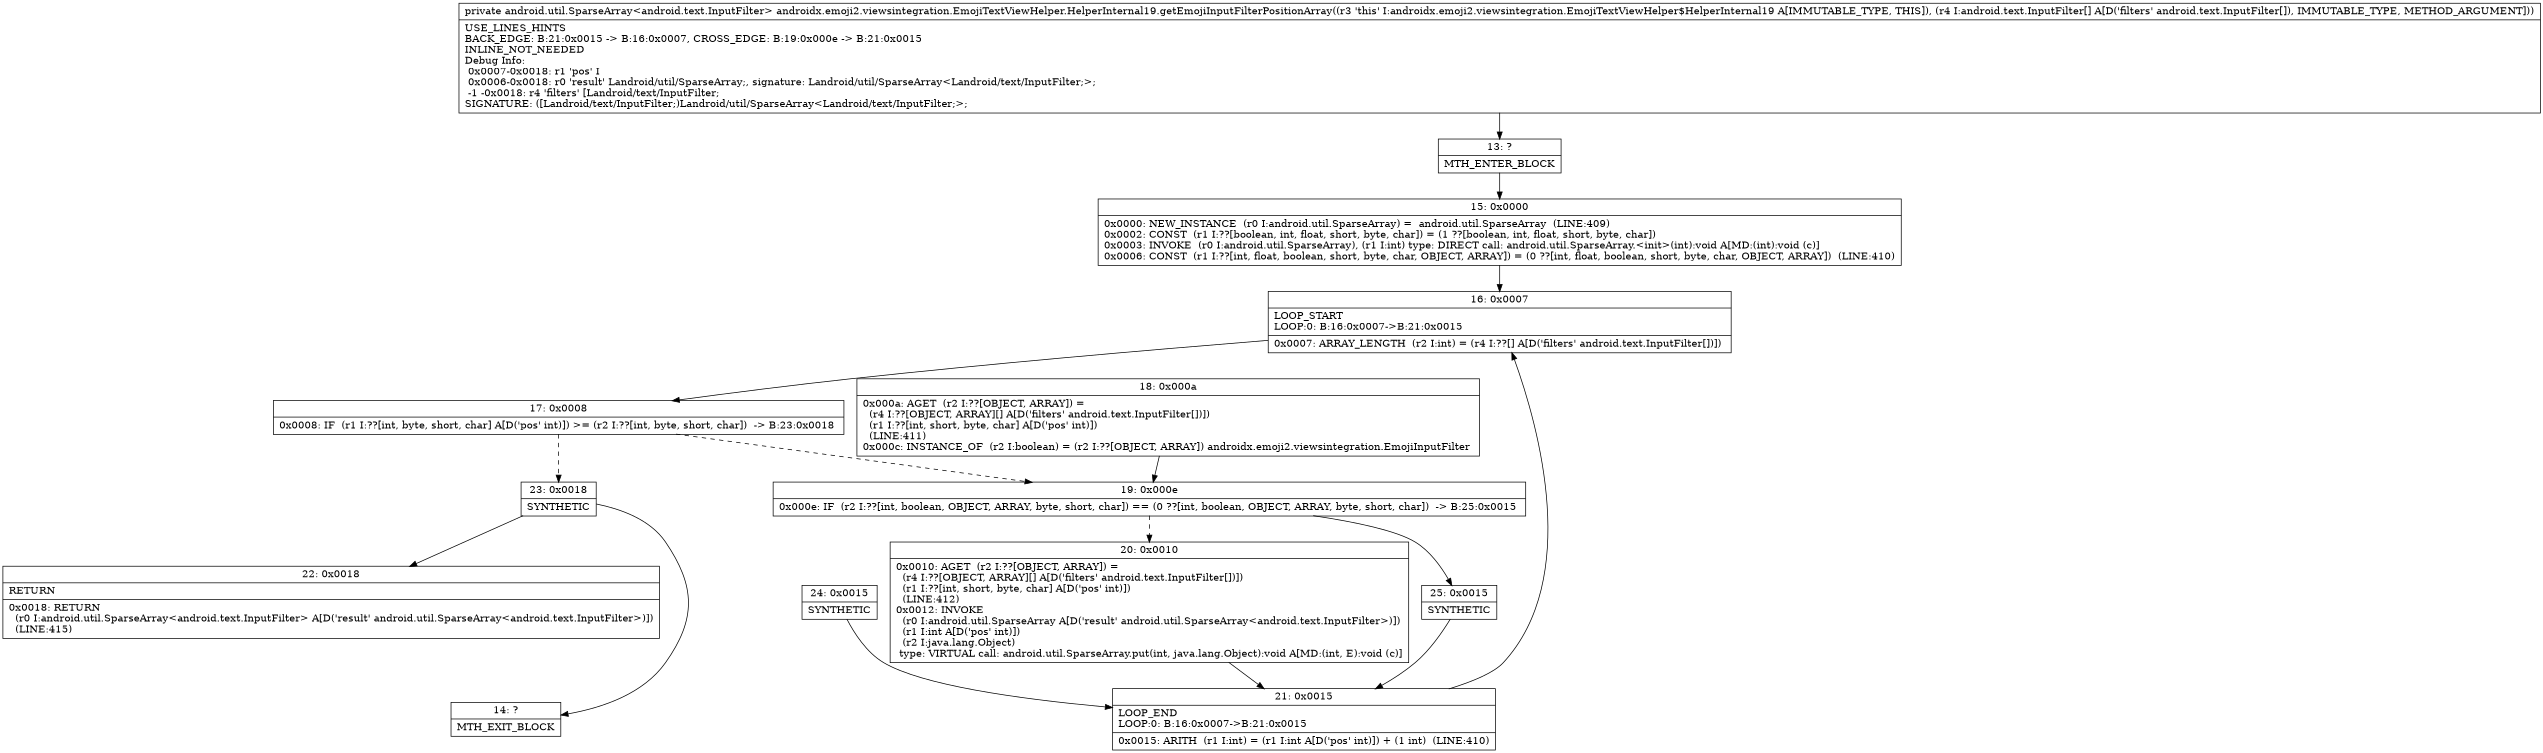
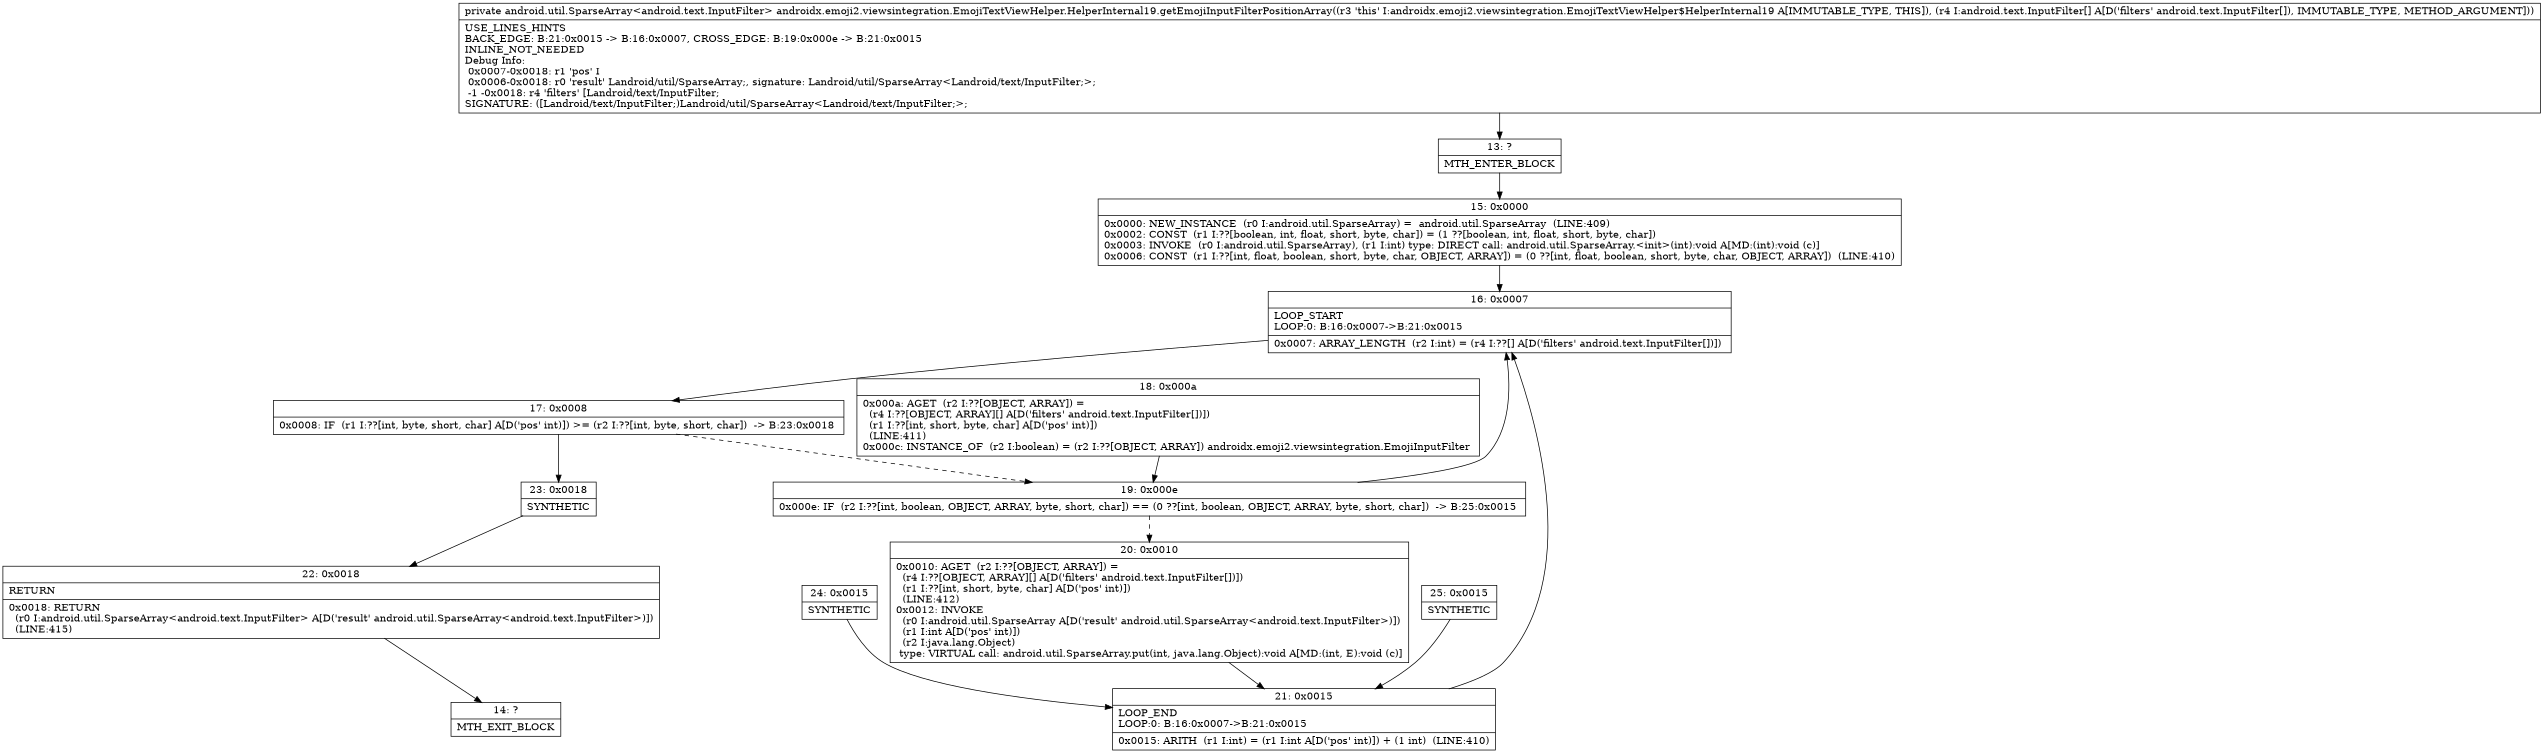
edge "17: 0x0008" -> "23: 0x0018": style dashed -> solid
edge "19: 0x000e" -> "25: 0x0015": now "19: 0x000e" -> "16: 0x0007"
edge "23: 0x0018" -> "14: ?": now "22: 0x0018" -> "14: ?"
